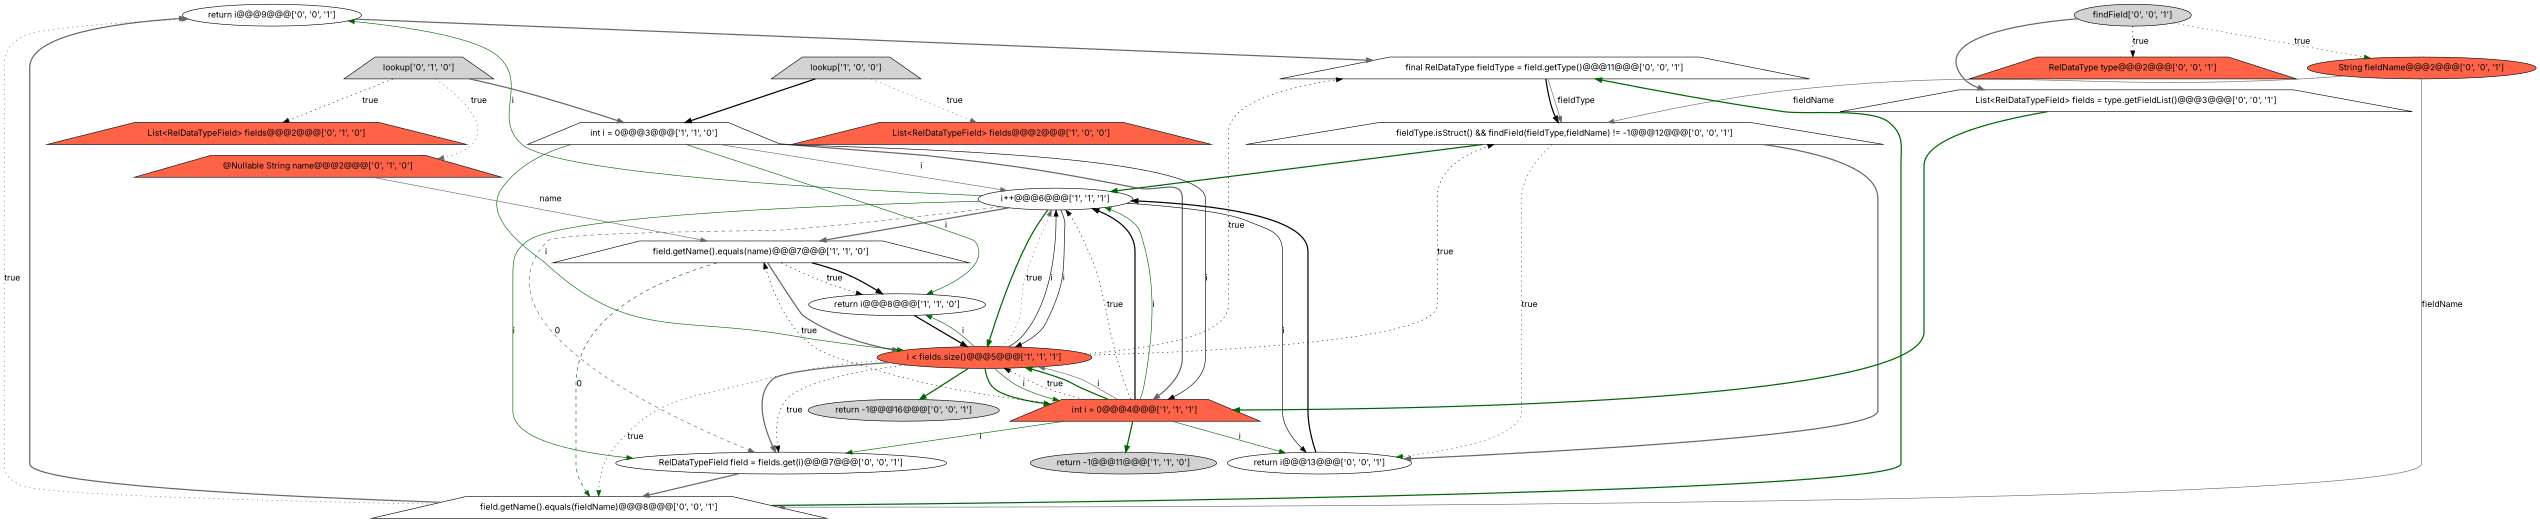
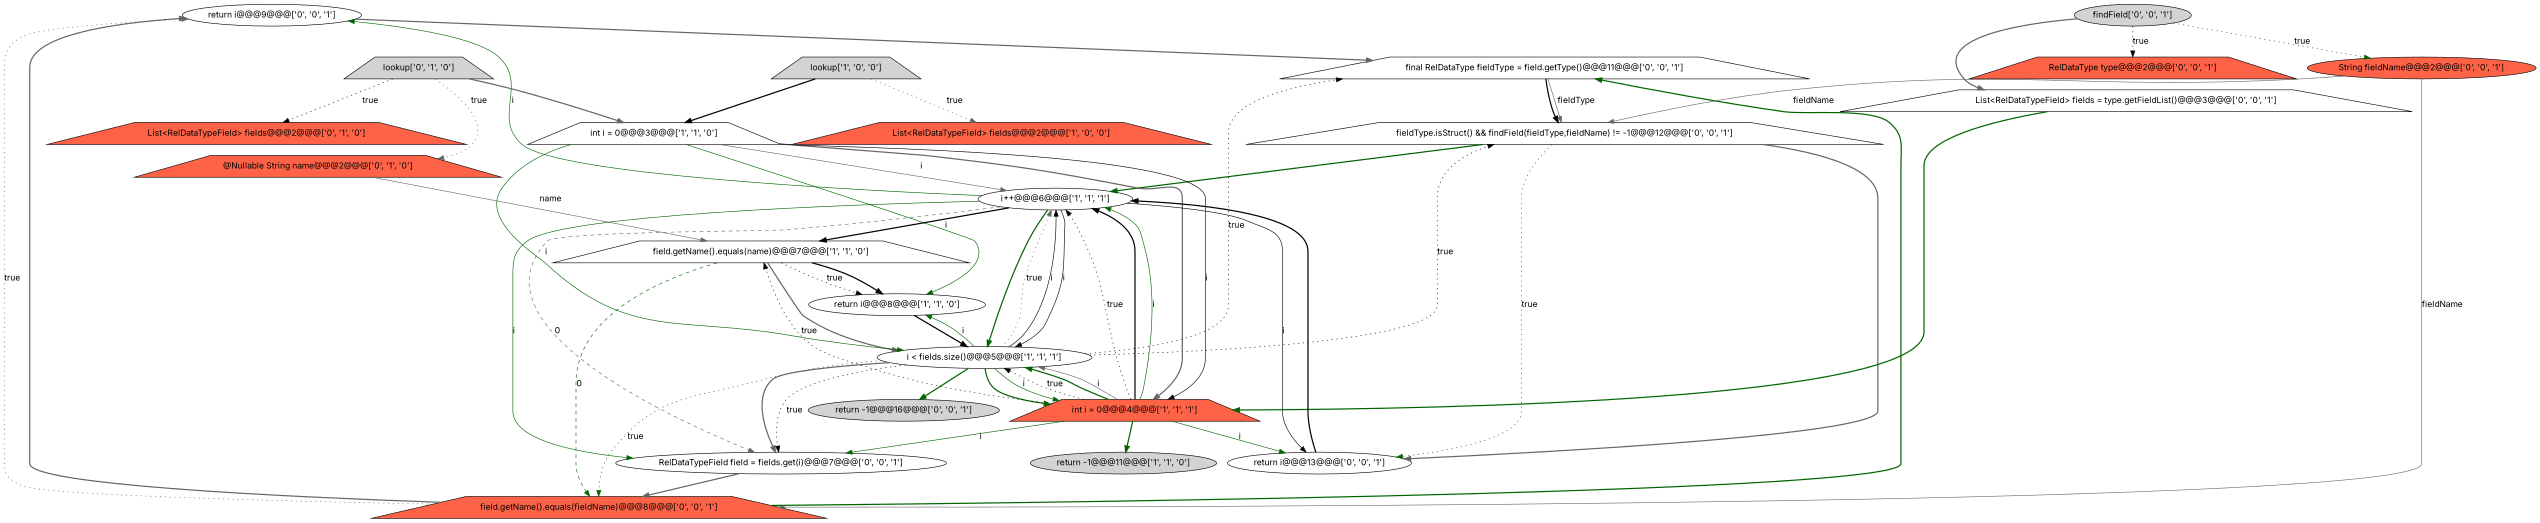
edge "i++@@@6@@@['1', '1', '1']" -> "field.getName().equals(name)@@@7@@@['1', '1', '0']": color gray40 -> black
node "i < fields.size()@@@5@@@['1', '1', '1']": fillcolor tomato -> white
node "field.getName().equals(fieldName)@@@8@@@['0', '0', '1']": fillcolor white -> tomato
